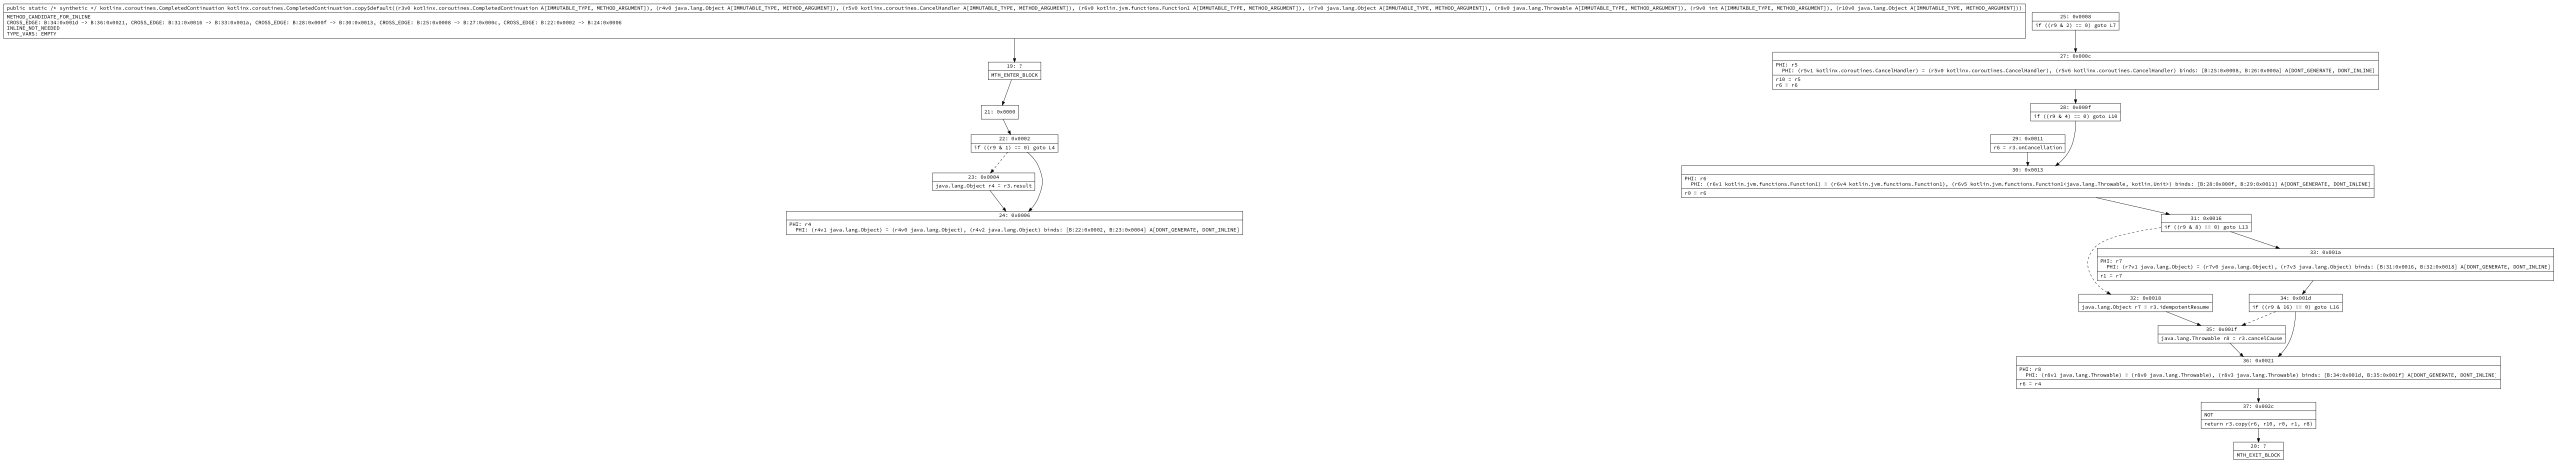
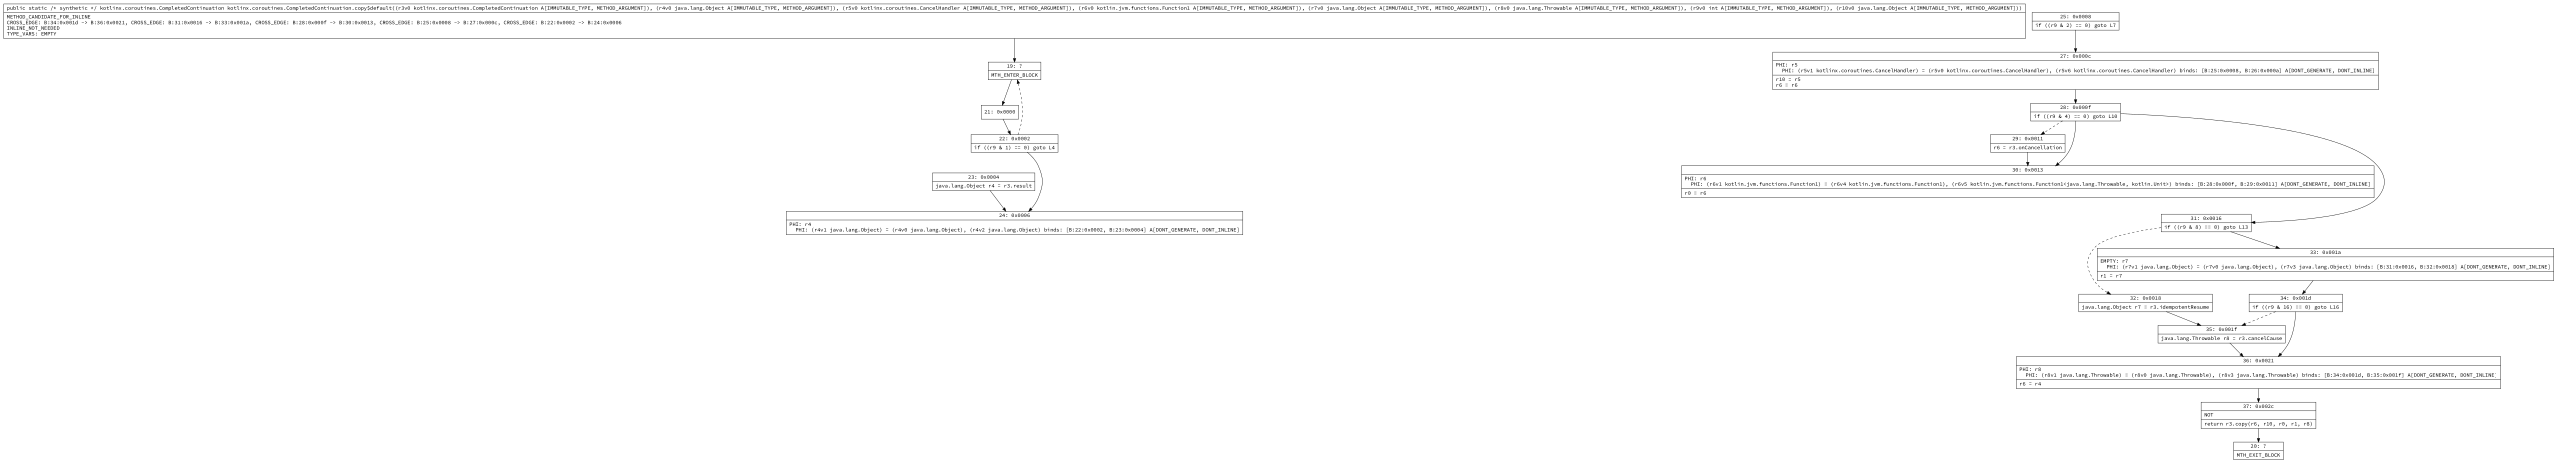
edge "28: 0x000f" -> "29: 0x0011": added
edge "22: 0x0002" -> "23: 0x0004": now "22: 0x0002" -> "19: ?"
edge "30: 0x0013" -> "31: 0x0016": now "28: 0x000f" -> "31: 0x0016"
node "33: 0x001a": text "PHI: r7" -> "EMPTY: r7"
